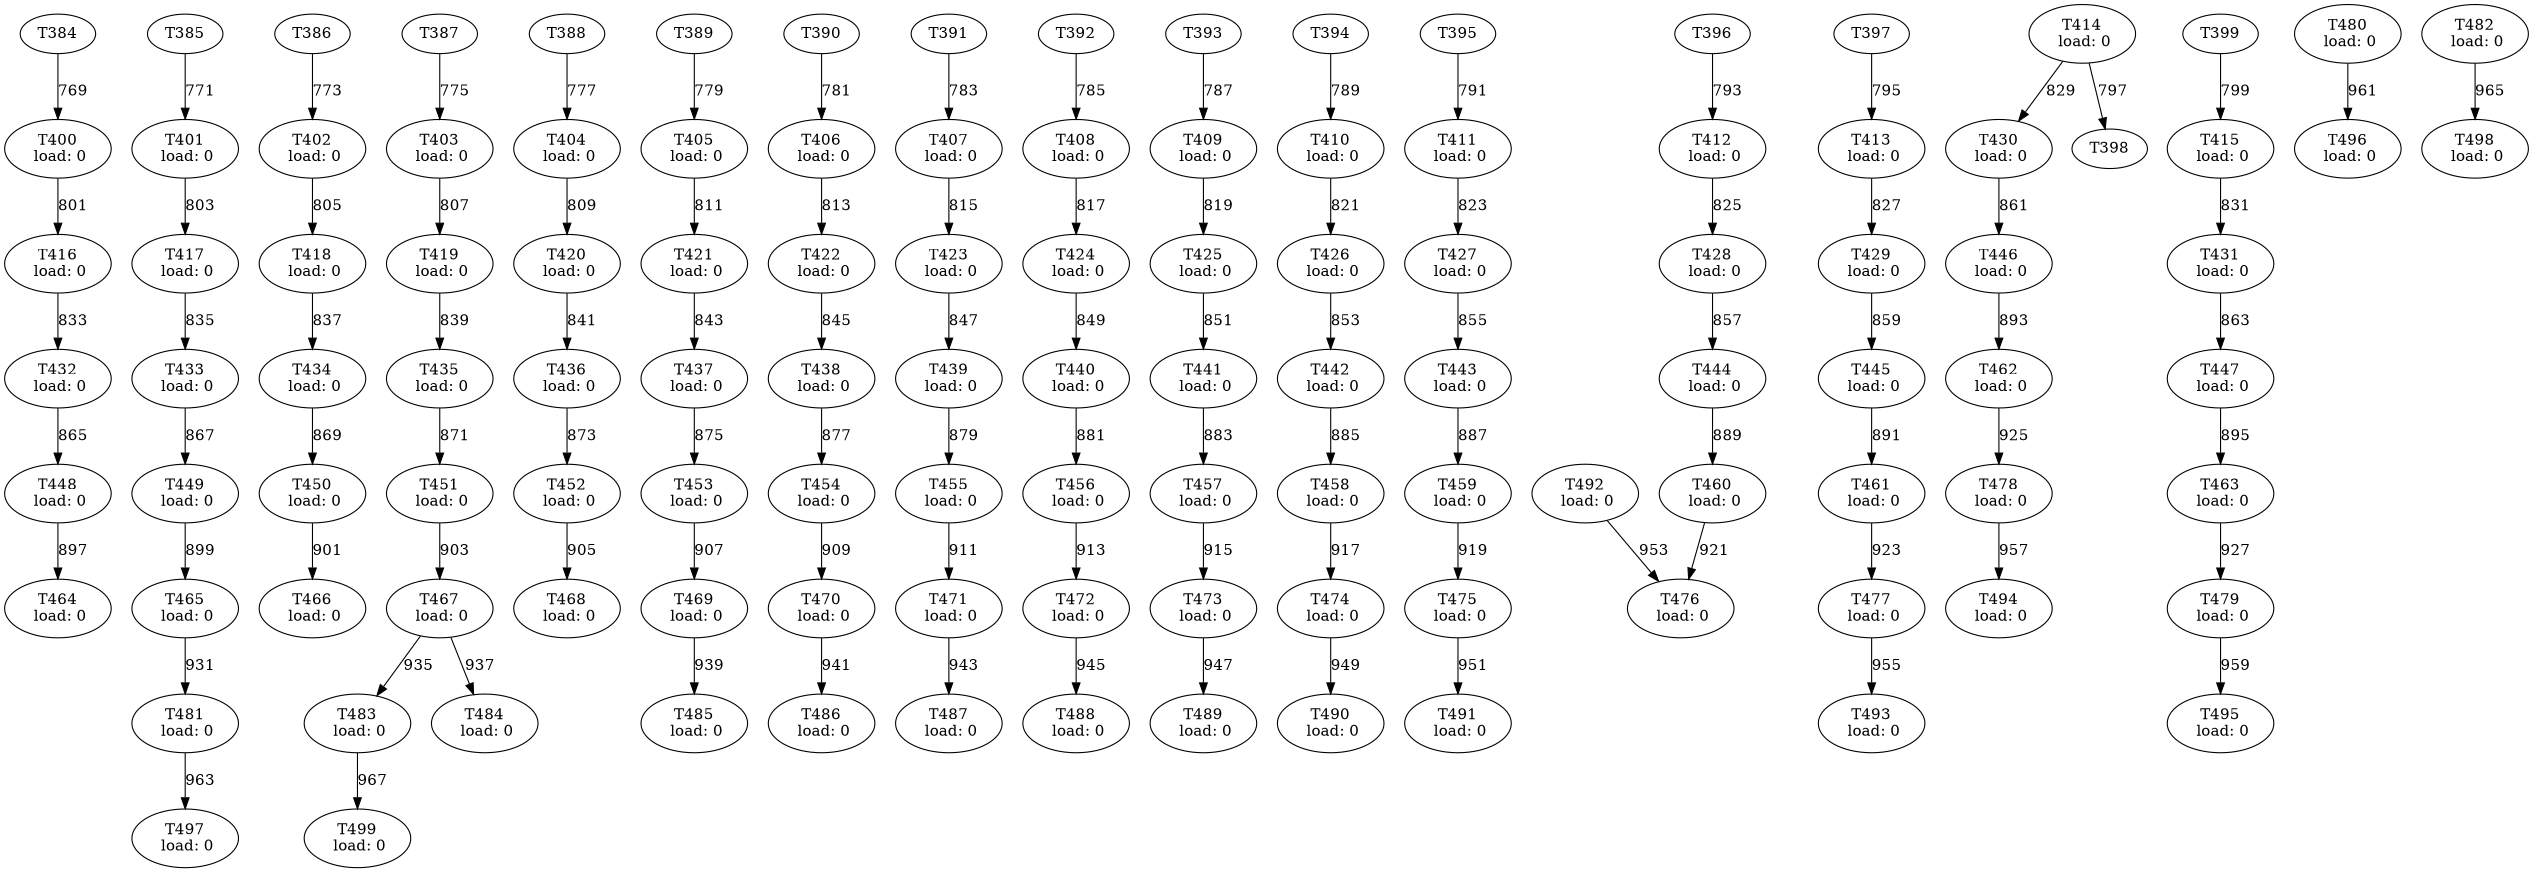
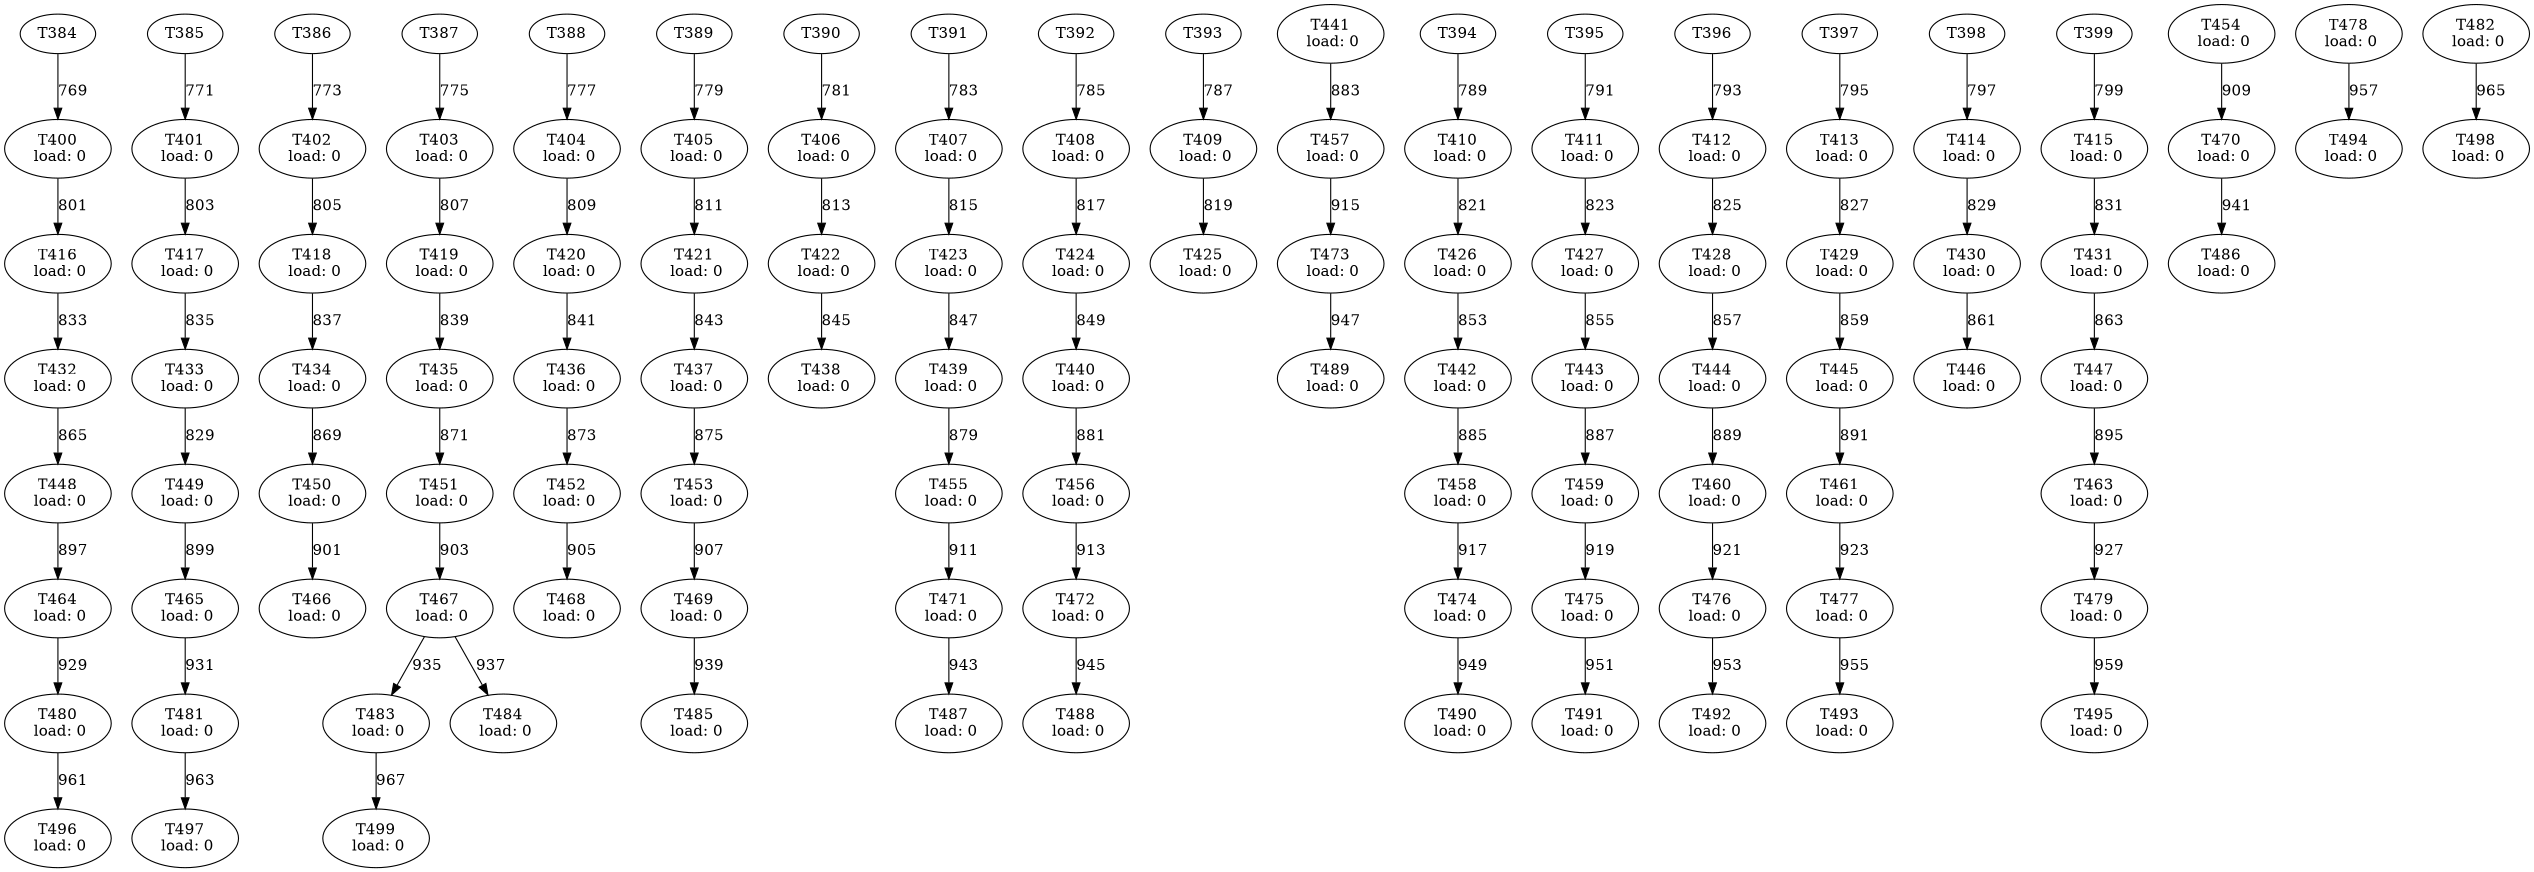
edge "T414 load: 0" -> "T398": reversed
edge "T425 load: 0" -> "T441 load: 0": removed, label "851"
node "T462 load: 0": removed
edge "T438 load: 0" -> "T454 load: 0": removed, label "877"
edge "T433 load: 0" -> "T449 load: 0": label "867" -> "829"
edge "T492 load: 0" -> "T476 load: 0": reversed
edge "T464 load: 0" -> "T480 load: 0": added, label "929"
